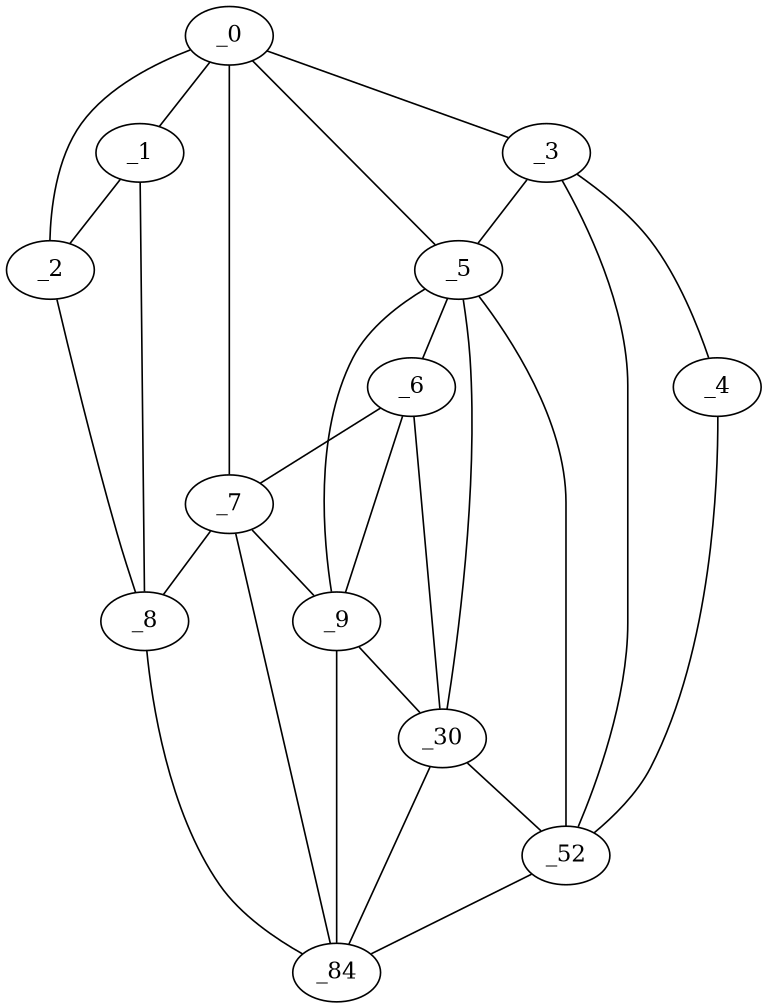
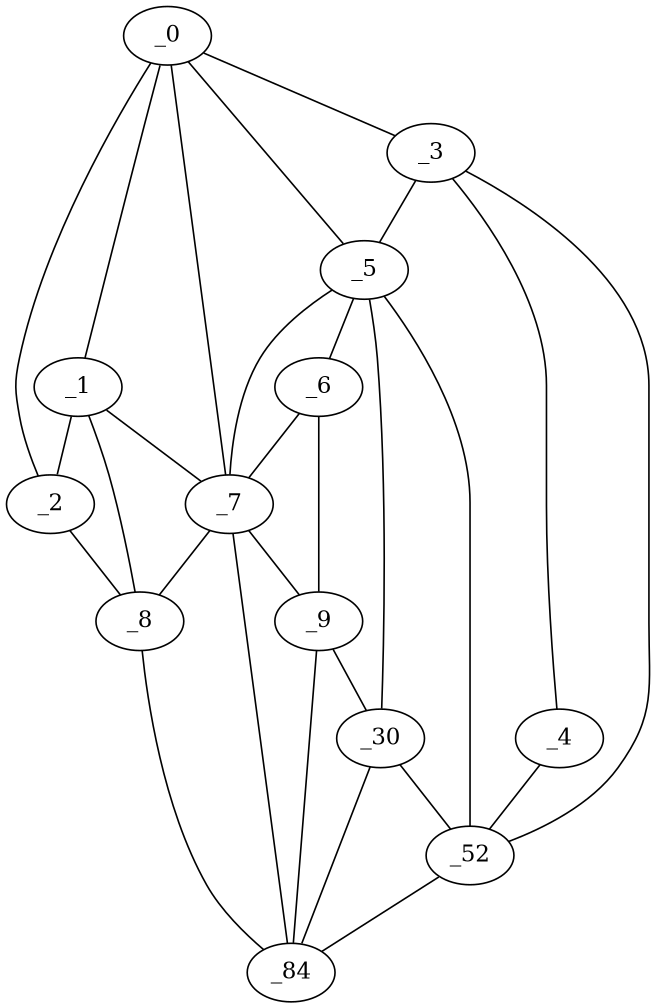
edge "_5" -- "_9": now "_5" -- "_7"
edge "_1" -- "_7": added
edge "_6" -- "_30": removed
